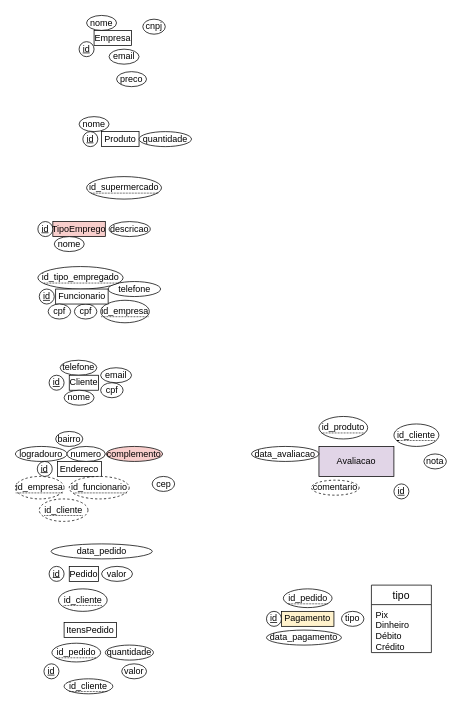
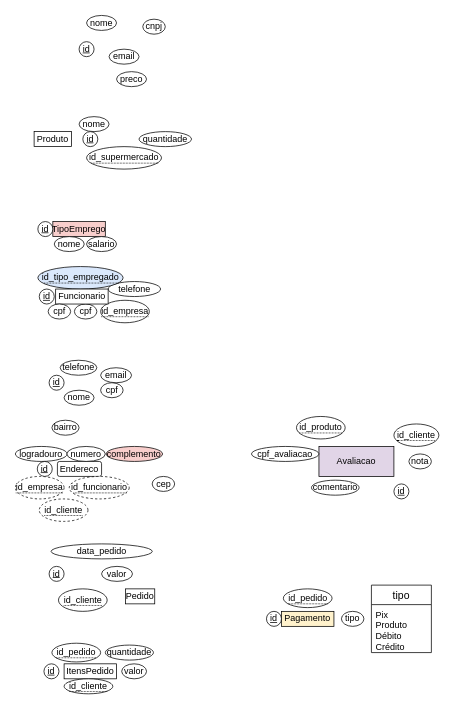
node "Empresa": removed
node "Produto": moved (120, 139) -> (53, 139)
node "id_supermercado": moved (124, 188) -> (124, 158)
node "descricao": removed
node "salario": added
node "id_tipo_empregado": fillcolor #ffffff -> #dae8fc
node "Cliente": removed
node "id_produto": moved (344, 428) -> (321, 428)
node "bairro": moved (69, 439) -> (66, 428)
node "data_avaliacao": label "data_avaliacao" -> "cpf_avaliacao"
node "nota": moved (435, 462) -> (420, 462)
node "Endereco": shape rectangle -> rounded rectangle
node "comentario": style dashed -> solid
node "Pedido": moved (84, 574) -> (140, 597)
node "ItensPedido": moved (90, 630) -> (90, 672)
node "Pix Dinheiro Débito Crédito": label "Pix Dinheiro Débito Crédito" -> "Pix Produto Débito Crédito"
node "data_pagamento": removed
